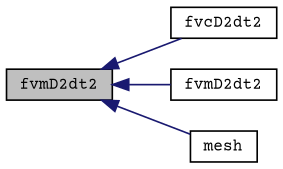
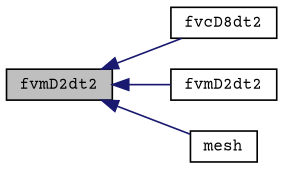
node "fvcD2dt2": label "fvcD2dt2" -> "fvcD8dt2"
